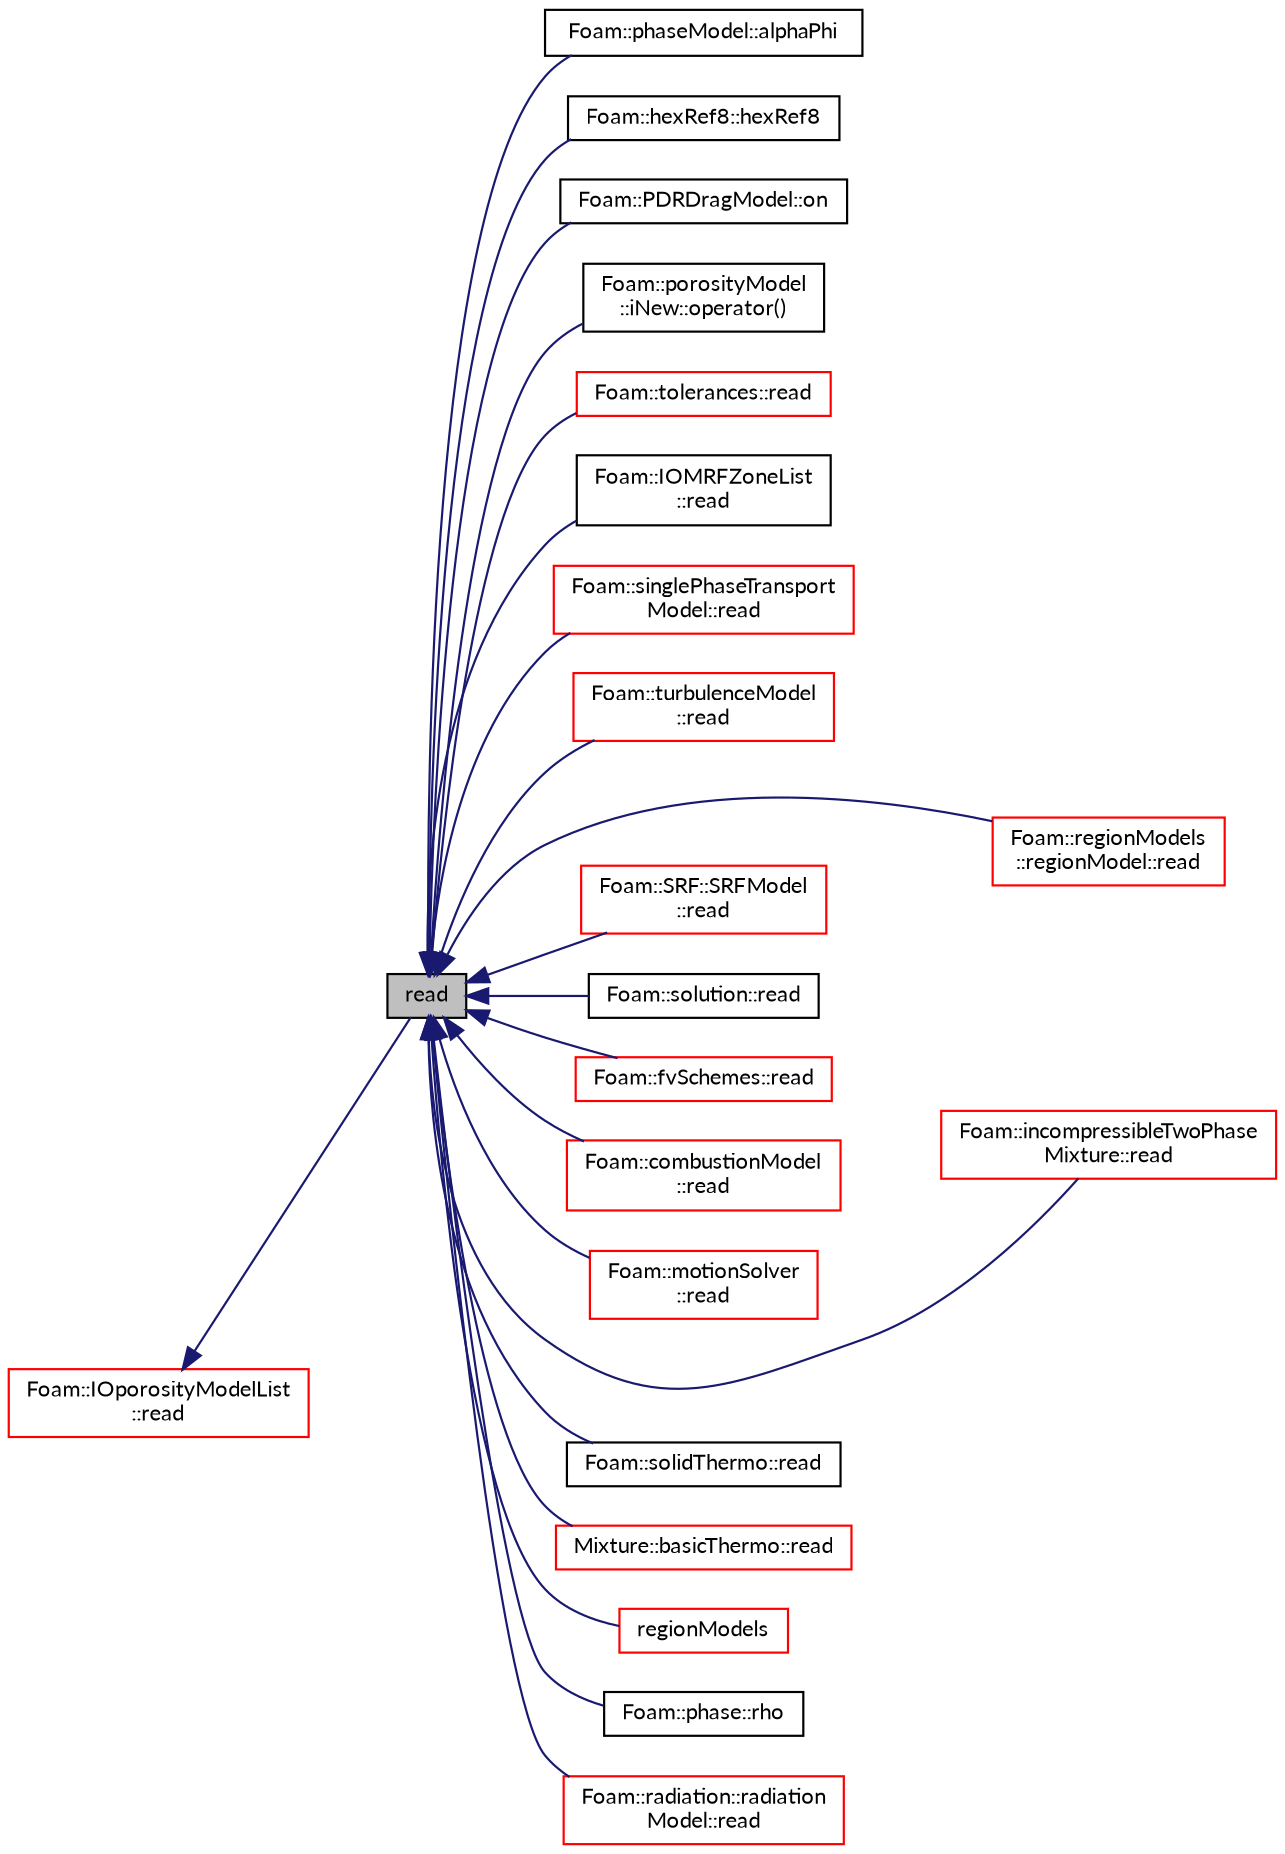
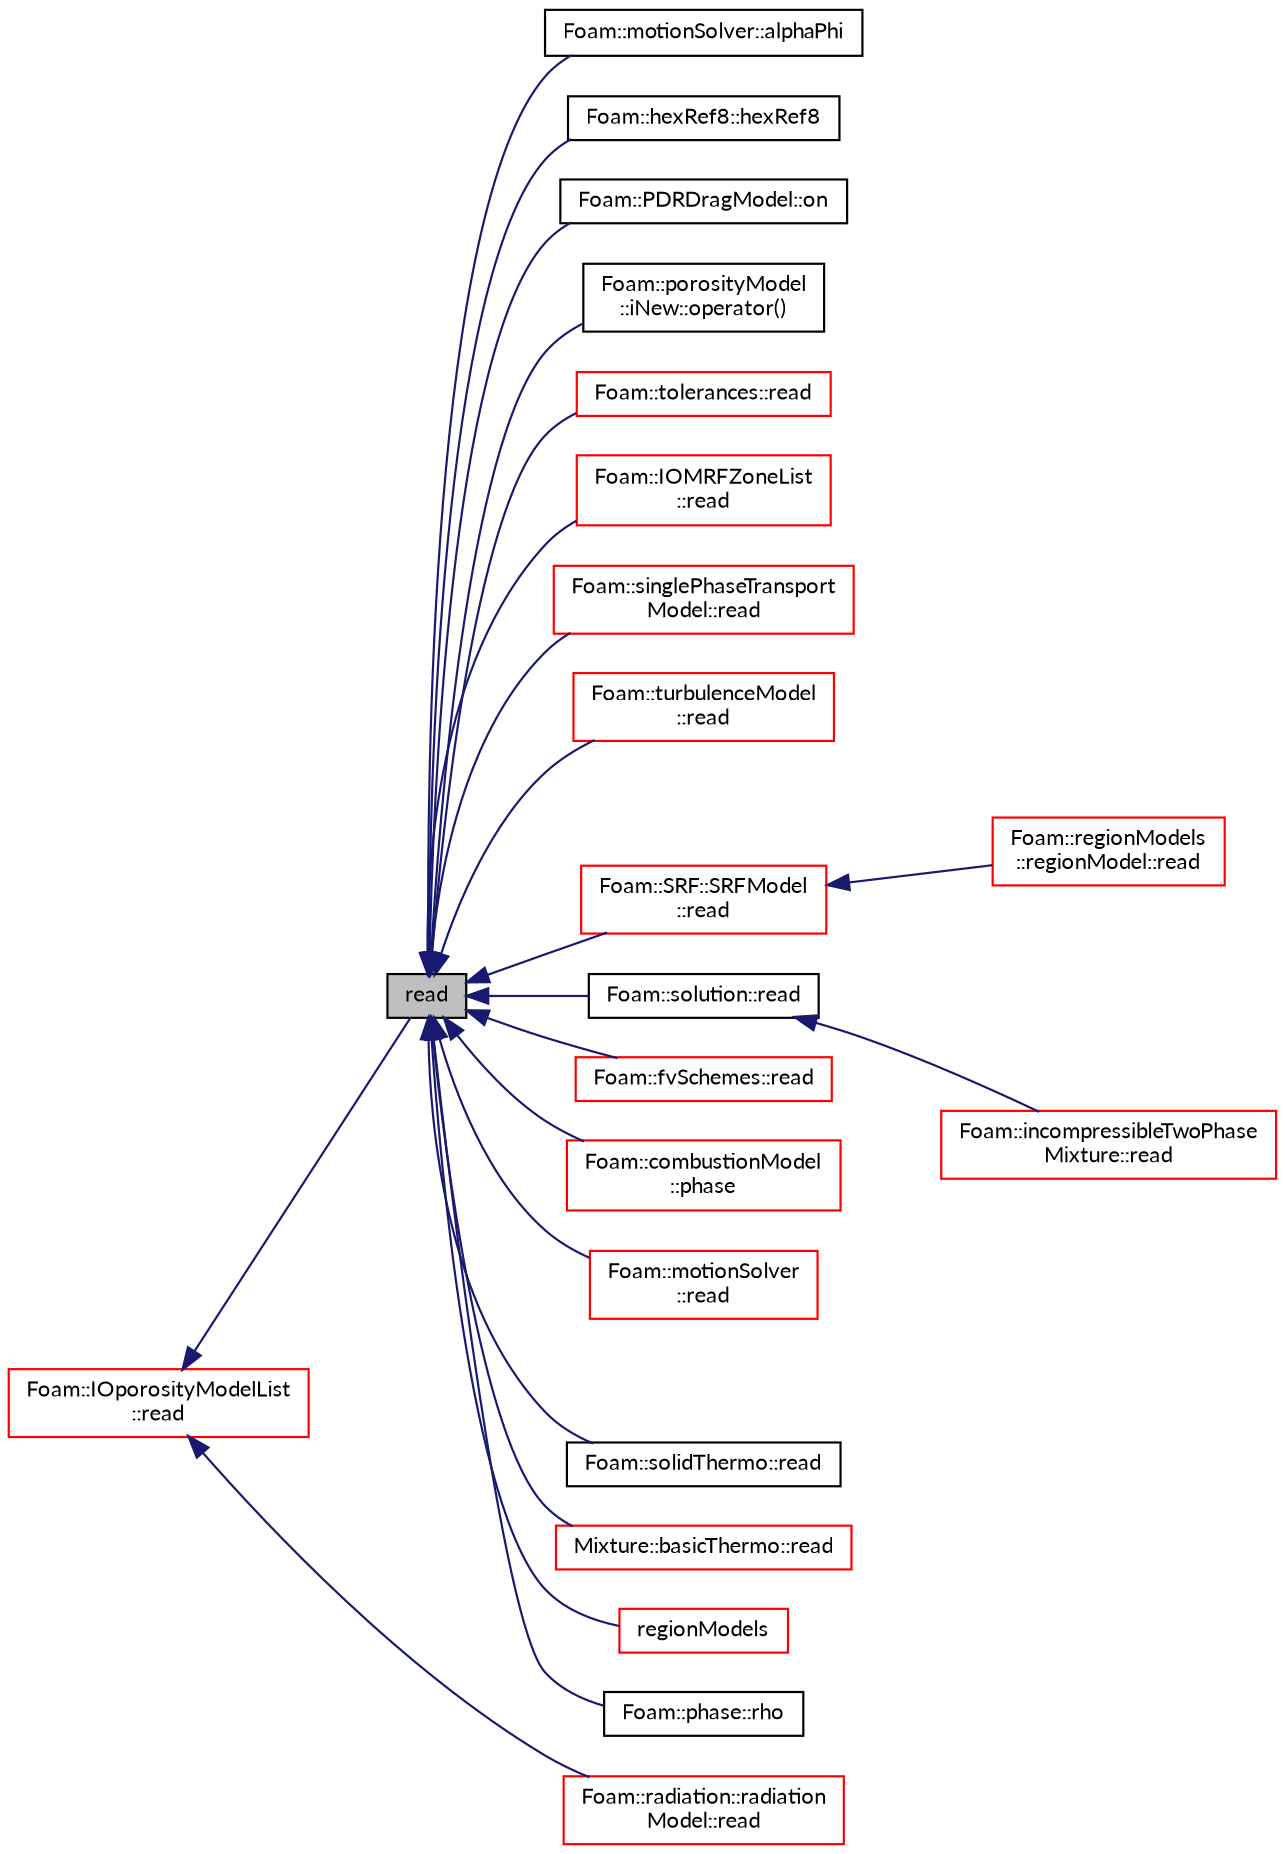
node "Foam::phaseModel::alphaPhi": label "Foam::phaseModel::alphaPhi" -> "Foam::motionSolver::alphaPhi"
node "Foam::IOMRFZoneList ::read": color black -> red
edge "Foam::regionModels ::regionModel::read" -> "read": now "Foam::regionModels ::regionModel::read" -> "Foam::SRF::SRFModel ::read"
node "Foam::combustionModel ::read": label "Foam::combustionModel ::read" -> "Foam::combustionModel ::phase"
edge "Foam::incompressibleTwoPhase Mixture::read" -> "read": now "Foam::incompressibleTwoPhase Mixture::read" -> "Foam::solution::read"
edge "Foam::radiation::radiation Model::read" -> "read": now "Foam::radiation::radiation Model::read" -> "Foam::IOporosityModelList ::read"
